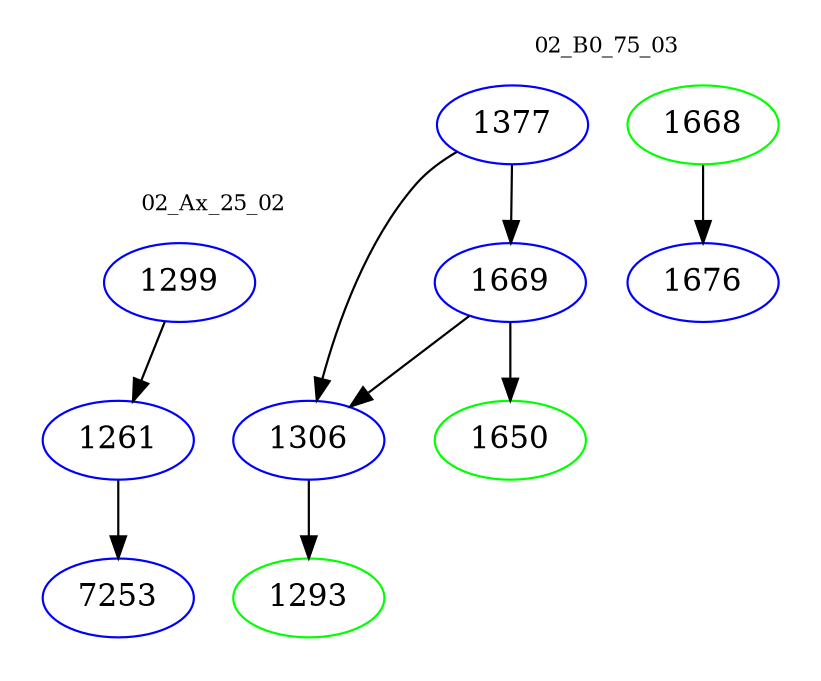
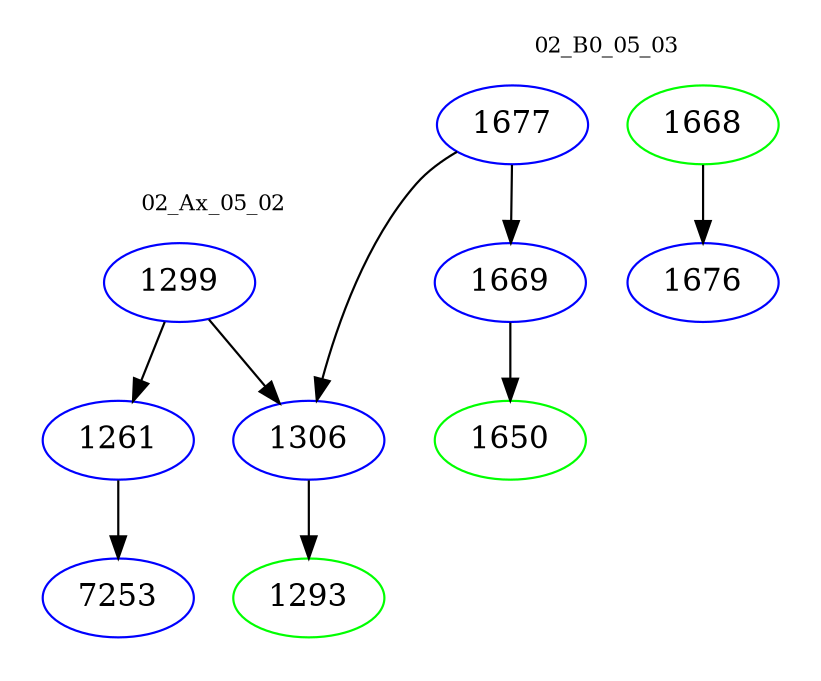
cluster "02_B0_75_03": label "02_B0_75_03" -> "02_B0_05_03"
node "1377": label "1377" -> "1677"
cluster "02_Ax_25_02": label "02_Ax_25_02" -> "02_Ax_05_02"
edge "1669" -> "1306": now "1299" -> "1306"
